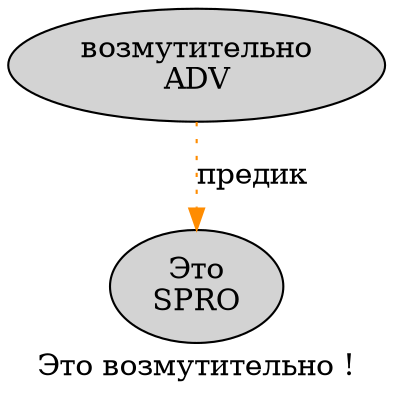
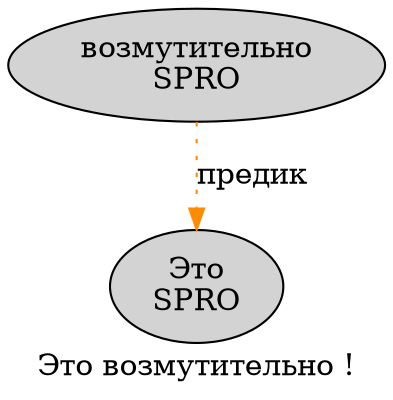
node "возмутительно ADV": label "возмутительно ADV" -> "возмутительно SPRO"
